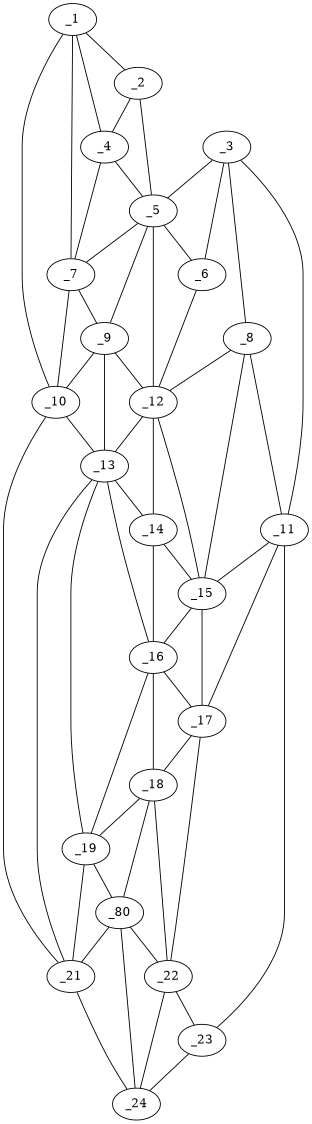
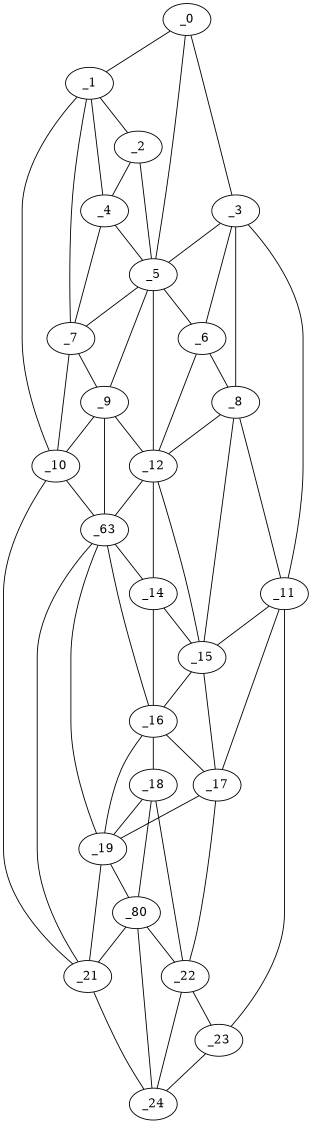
node "_0": added
edge "_6" -- "_8": added
node "_13": label "_13" -> "_63"
edge "_17" -- "_18": now "_17" -- "_19"
